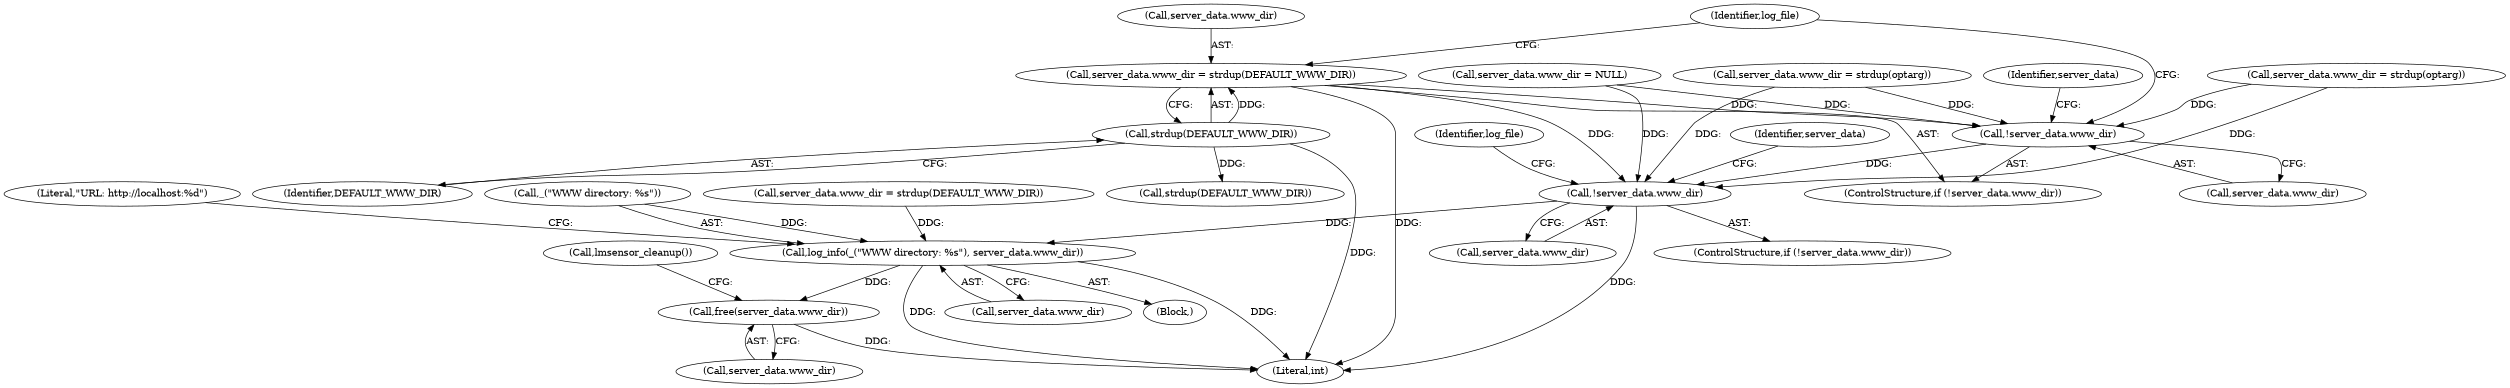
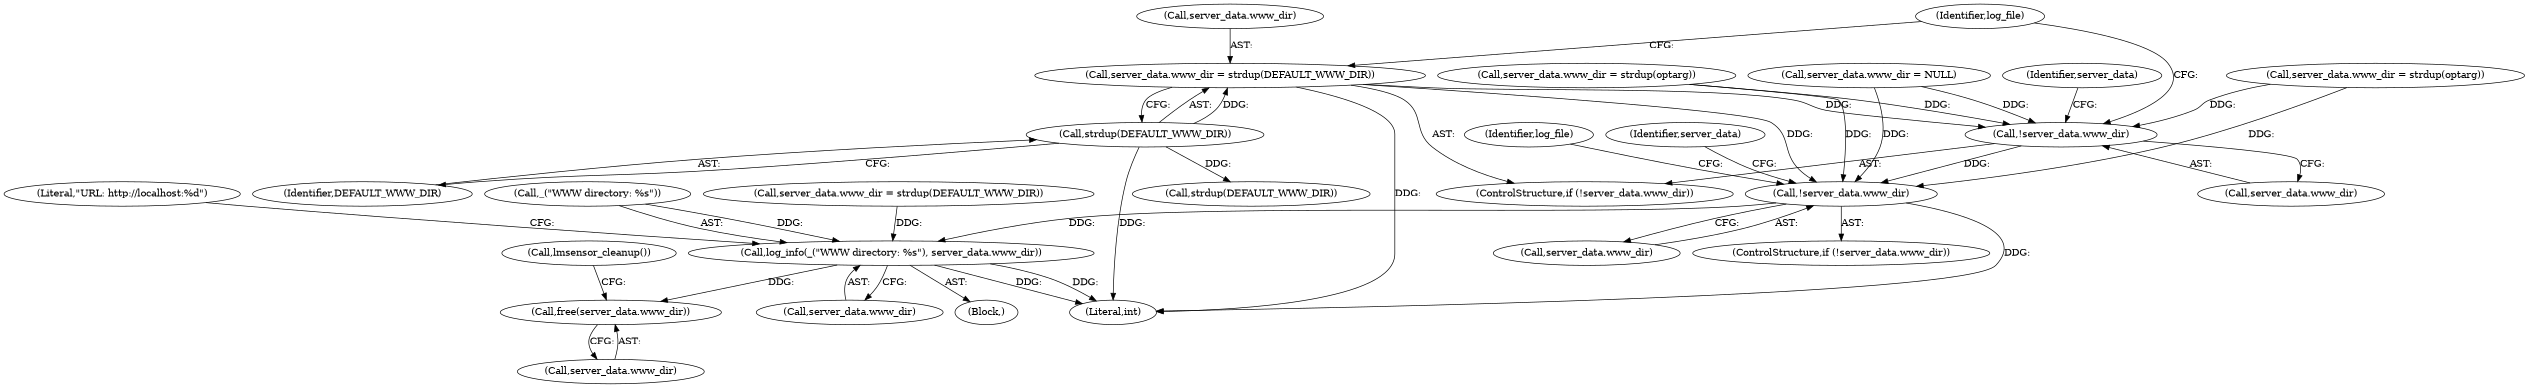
edge "(Call,free(server_data.www_dir))" -> "(Literal,int)": removed, label "DDG:"
